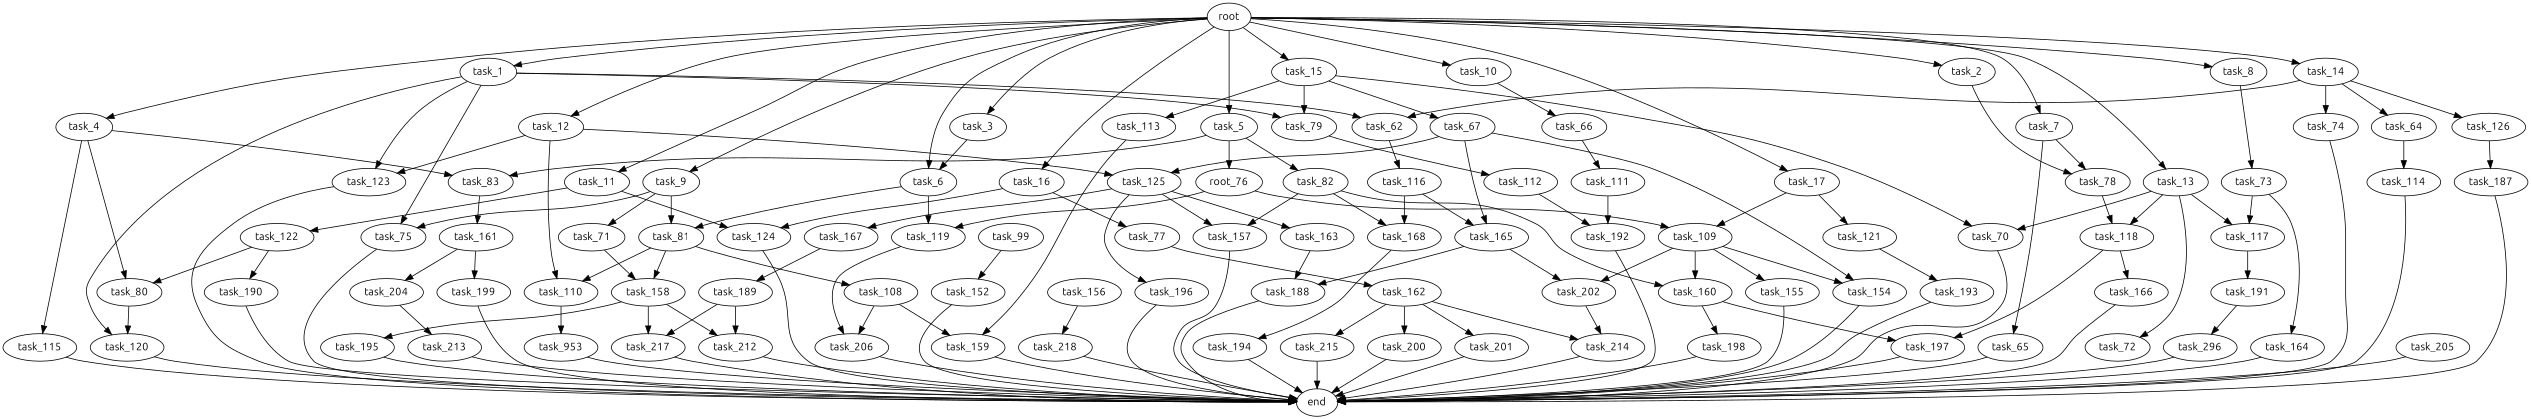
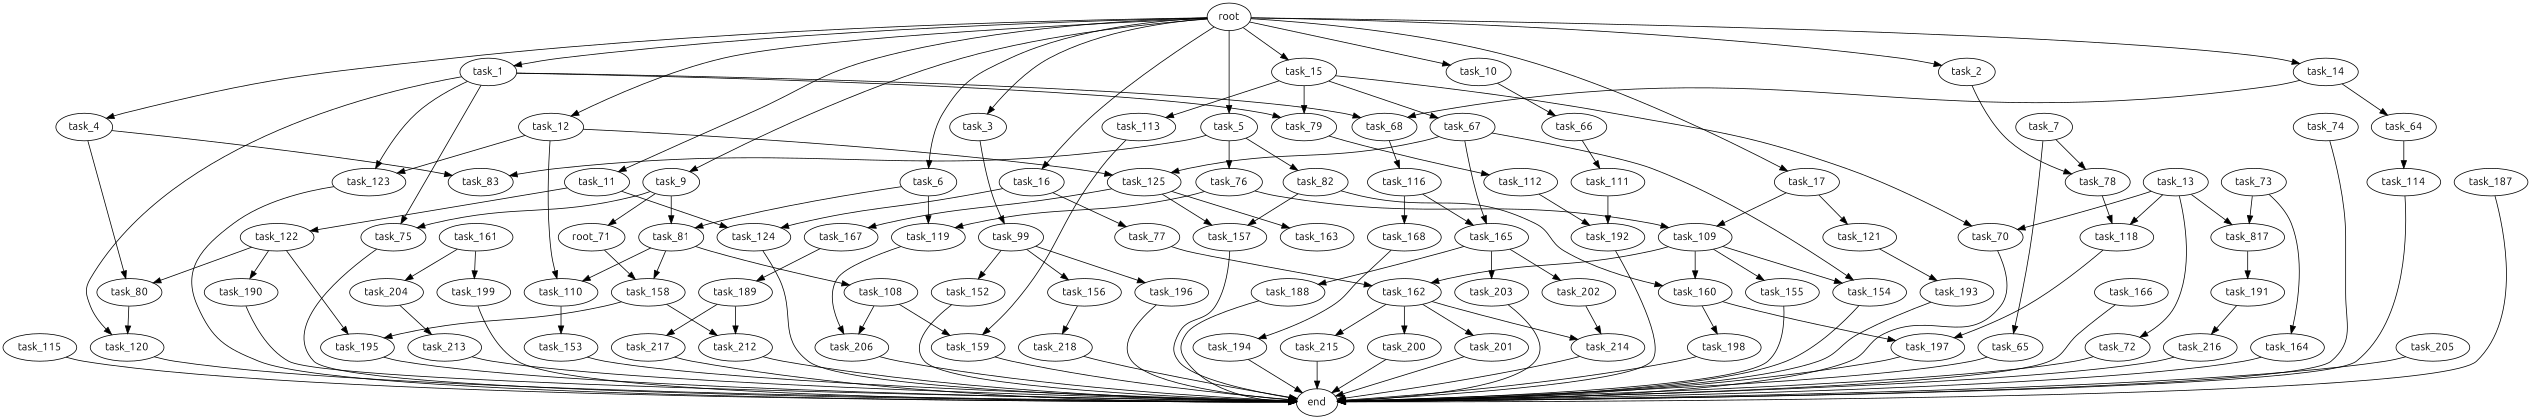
edge "root" -> "task_7": removed
edge "root" -> "task_13": removed
node "task_8": removed
edge "task_14" -> "task_74": removed
node "task_62": label "task_62" -> "task_68"
node "task_126": removed
edge "task_3" -> "task_6": now "task_3" -> "task_99"
node "root_76": label "root_76" -> "task_76"
edge "task_83" -> "task_161": removed
edge "task_82" -> "task_168": removed
edge "task_4" -> "task_115": removed
node "task_71": label "task_71" -> "root_71"
node "task_117": label "task_117" -> "task_817"
edge "task_125" -> "task_196": now "task_99" -> "task_196"
edge "task_163" -> "task_188": removed
edge "task_118" -> "task_166": removed
edge "task_109" -> "task_202": now "task_109" -> "task_162"
edge "task_99" -> "task_156": added
edge "task_122" -> "task_195": added
node "task_203": added
edge "task_158" -> "task_217": removed
node "task_953": label "task_953" -> "task_153"
node "task_296": label "task_296" -> "task_216"
edge "task_72" -> "end": added
